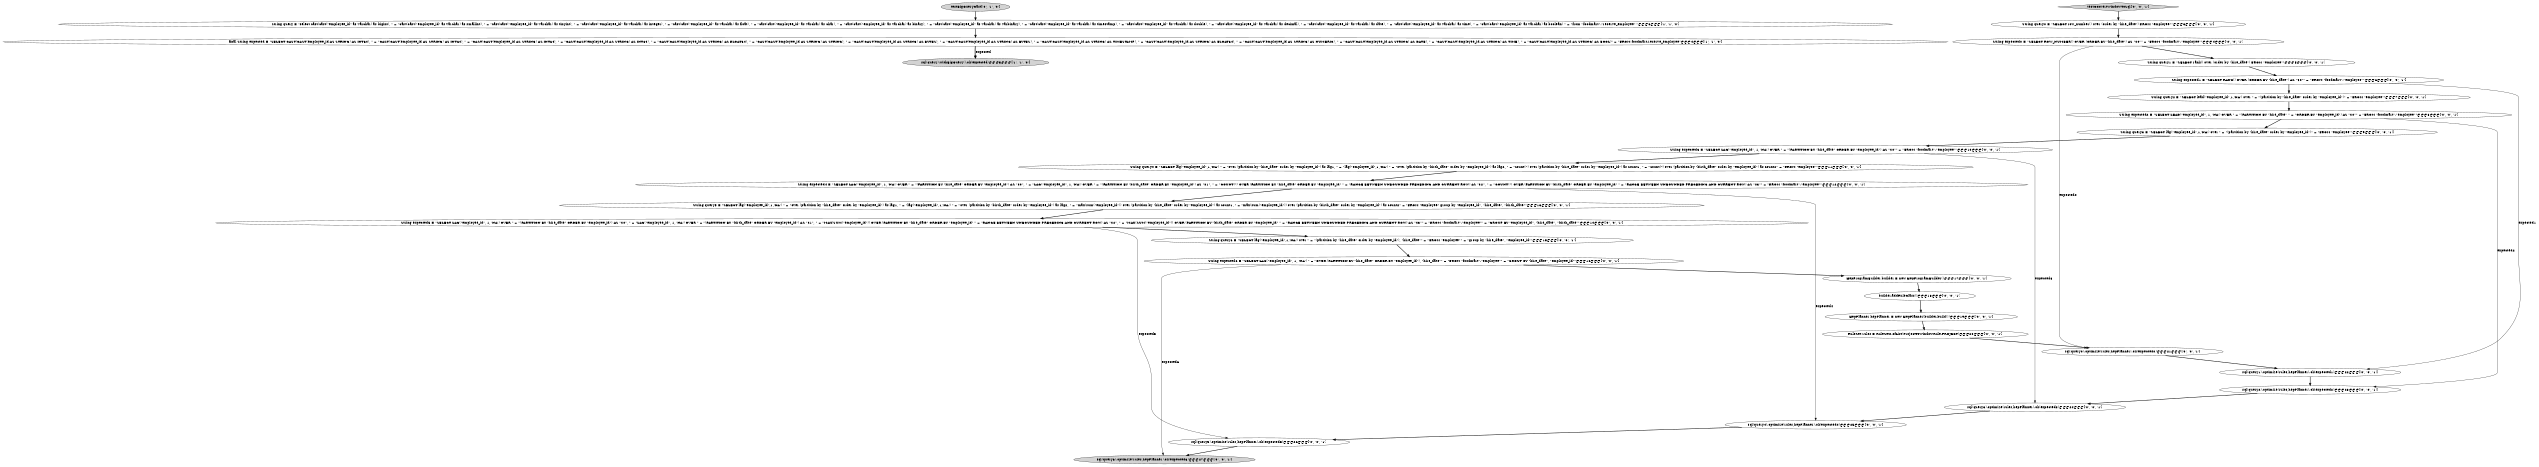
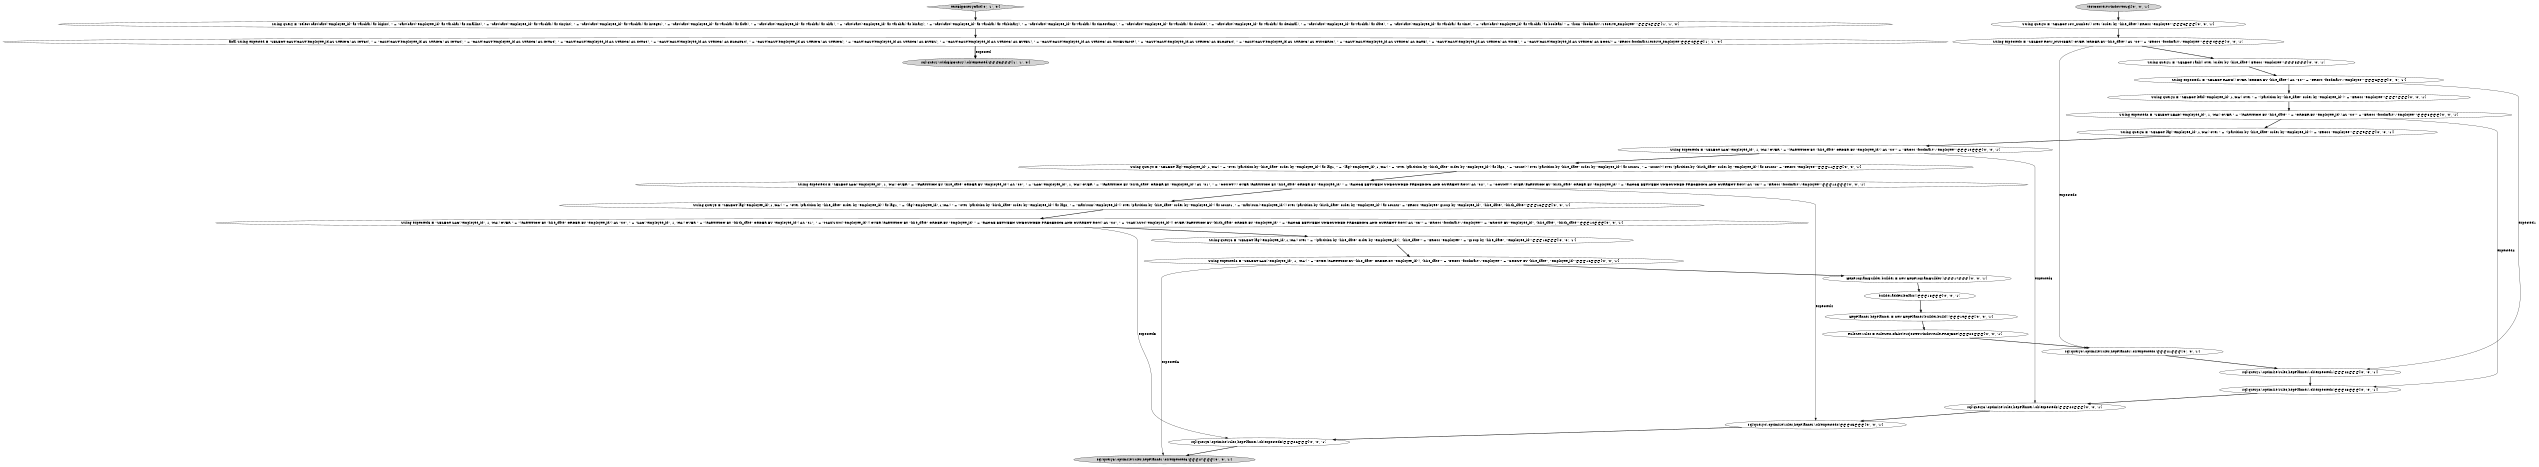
node "testBigQueryCast['0', '1', '0']": shape ellipse -> diamond
node "testConvertWindowToSql['0', '0', '1']": shape diamond -> ellipse
